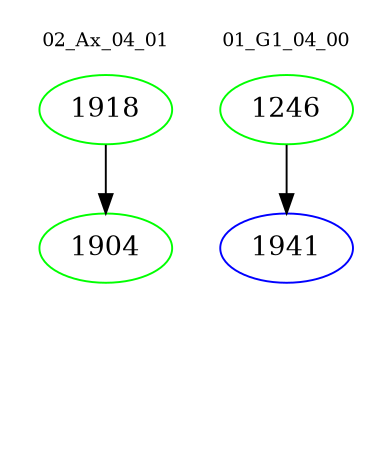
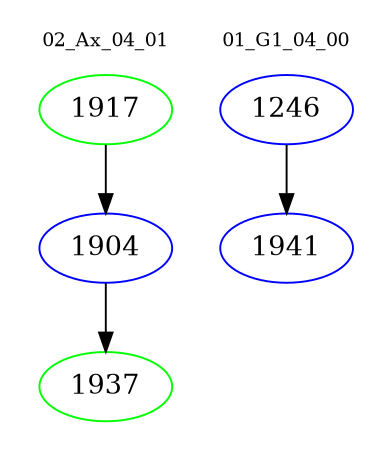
node "1918": label "1918" -> "1917"
node "1246": color green -> blue
node "1904": color green -> blue
node "1937": added
